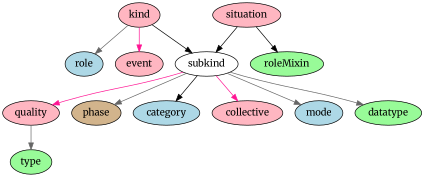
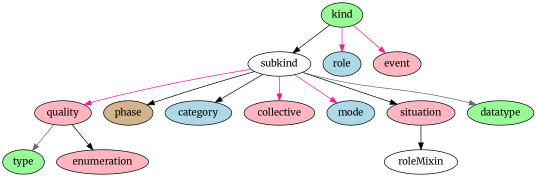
node "kind": fillcolor lightpink -> palegreen
edge "kind" -> "role": color gray40 -> deeppink
edge "situation" -> "subkind": reversed
node "roleMixin": fillcolor palegreen -> white
edge "subkind" -> "phase": color gray40 -> black
edge "subkind" -> "mode": color gray40 -> deeppink
node "enumeration": added
